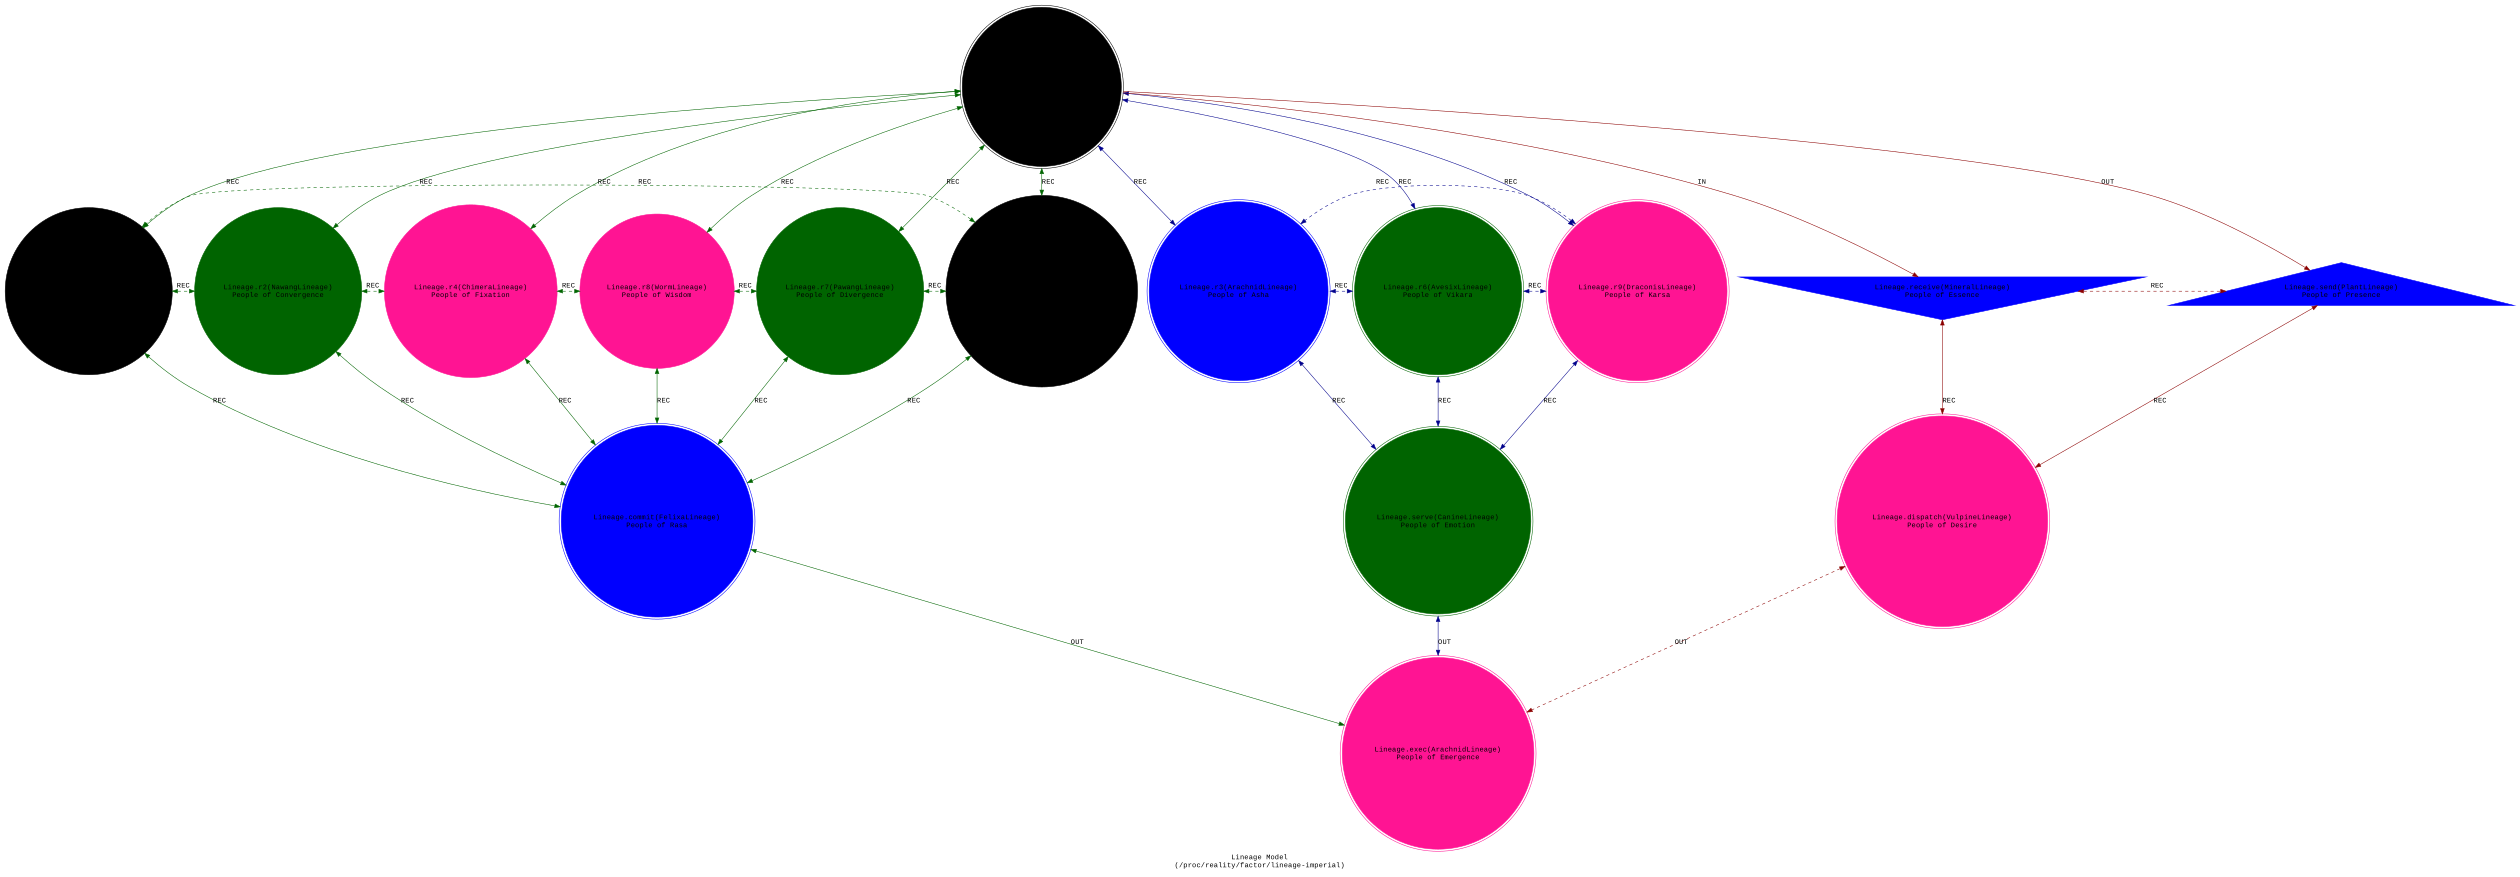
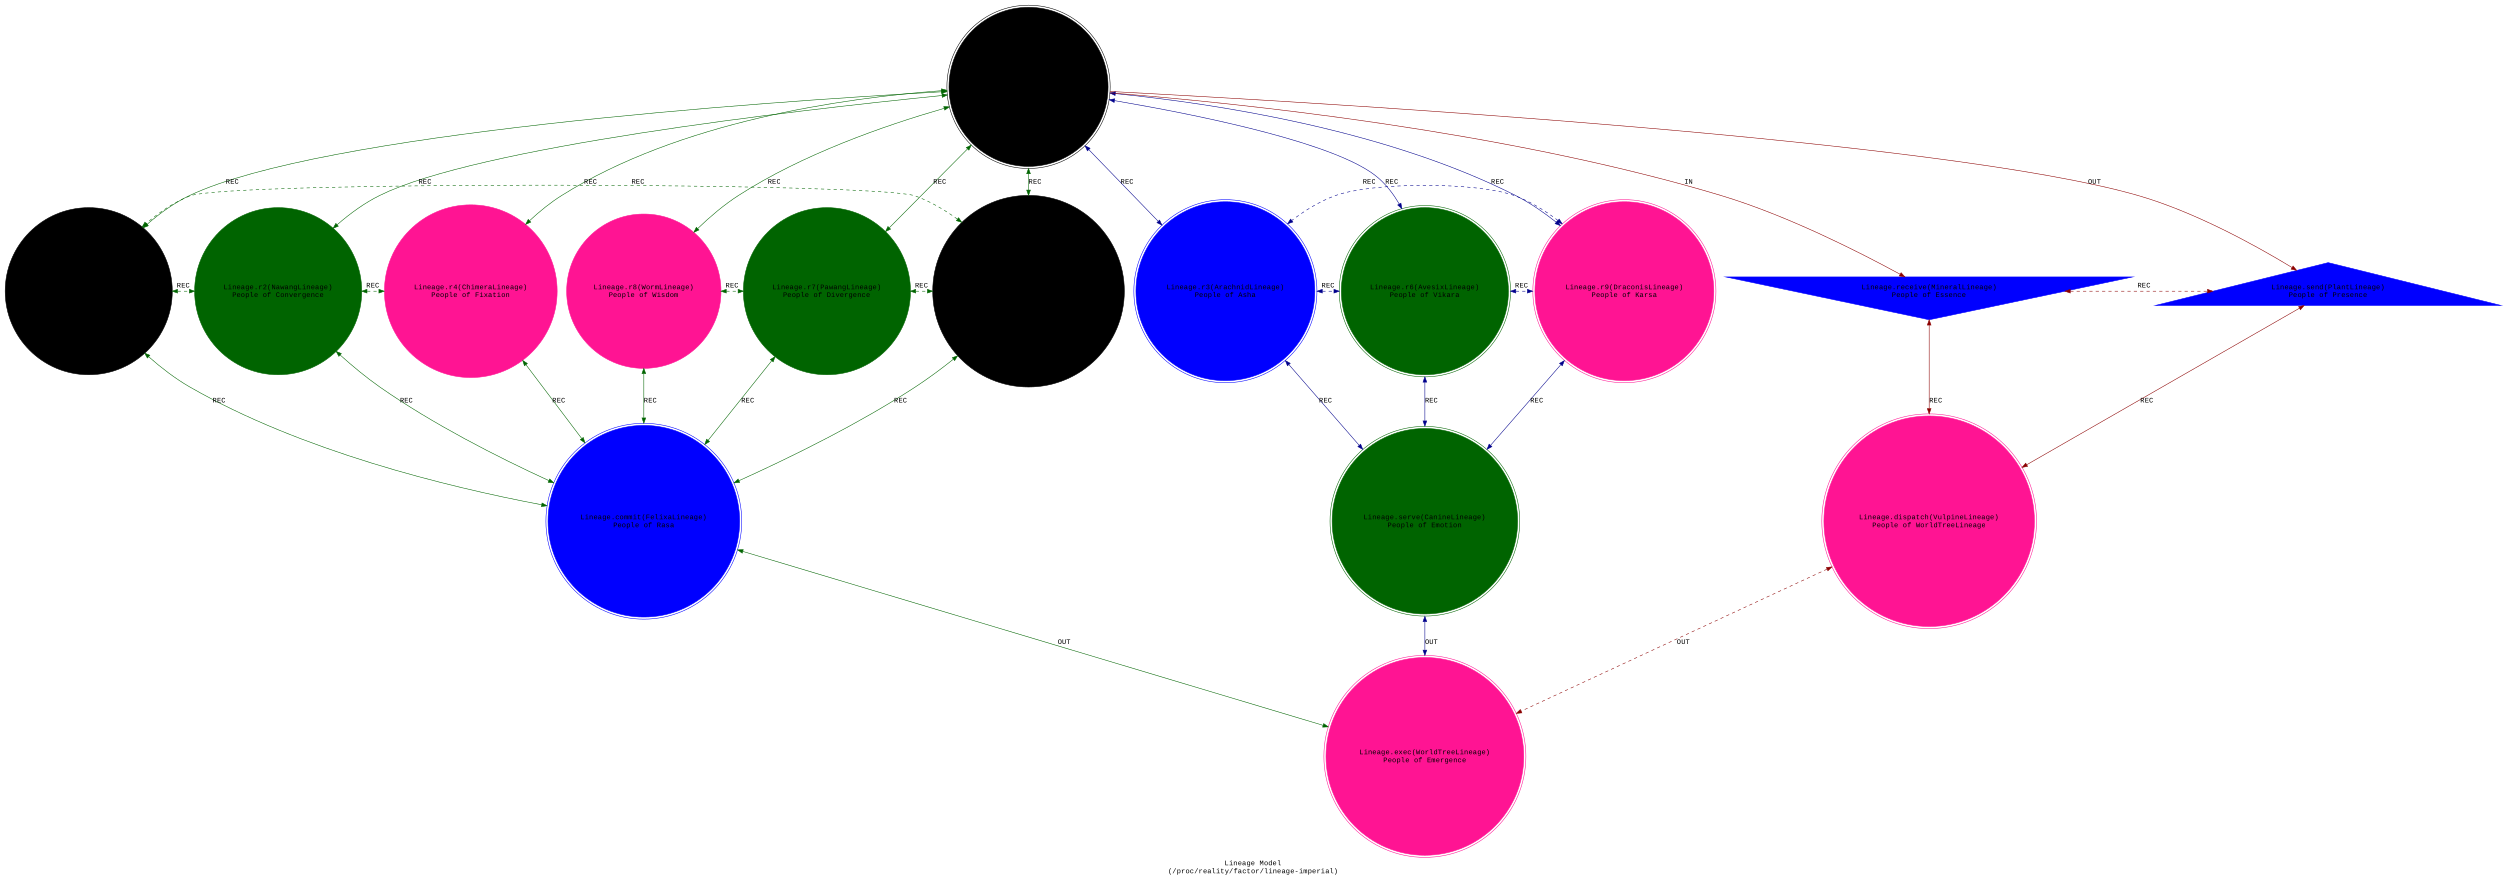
edge "Lineage.r4(ChimeraLineage) People of Fixation" -- "Lineage.r8(WormLineage) People of Wisdom": removed, label "REC"
node "Lineage.dispatch(VulpineLineage) People of Desire": label "Lineage.dispatch(VulpineLineage) People of Desire" -> "Lineage.dispatch(VulpineLineage) People of WorldTreeLineage"
node "Lineage.exec(ArachnidLineage) People of Emergence": label "Lineage.exec(ArachnidLineage) People of Emergence" -> "Lineage.exec(WorldTreeLineage) People of Emergence"
